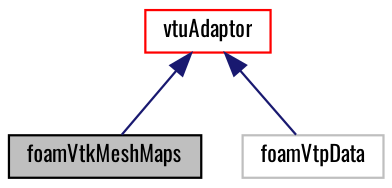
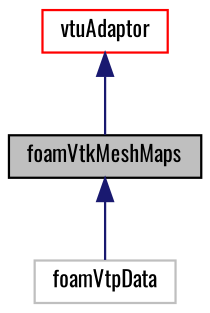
edge "foamVtpData" -> "vtuAdaptor": now "foamVtpData" -> "foamVtkMeshMaps"
